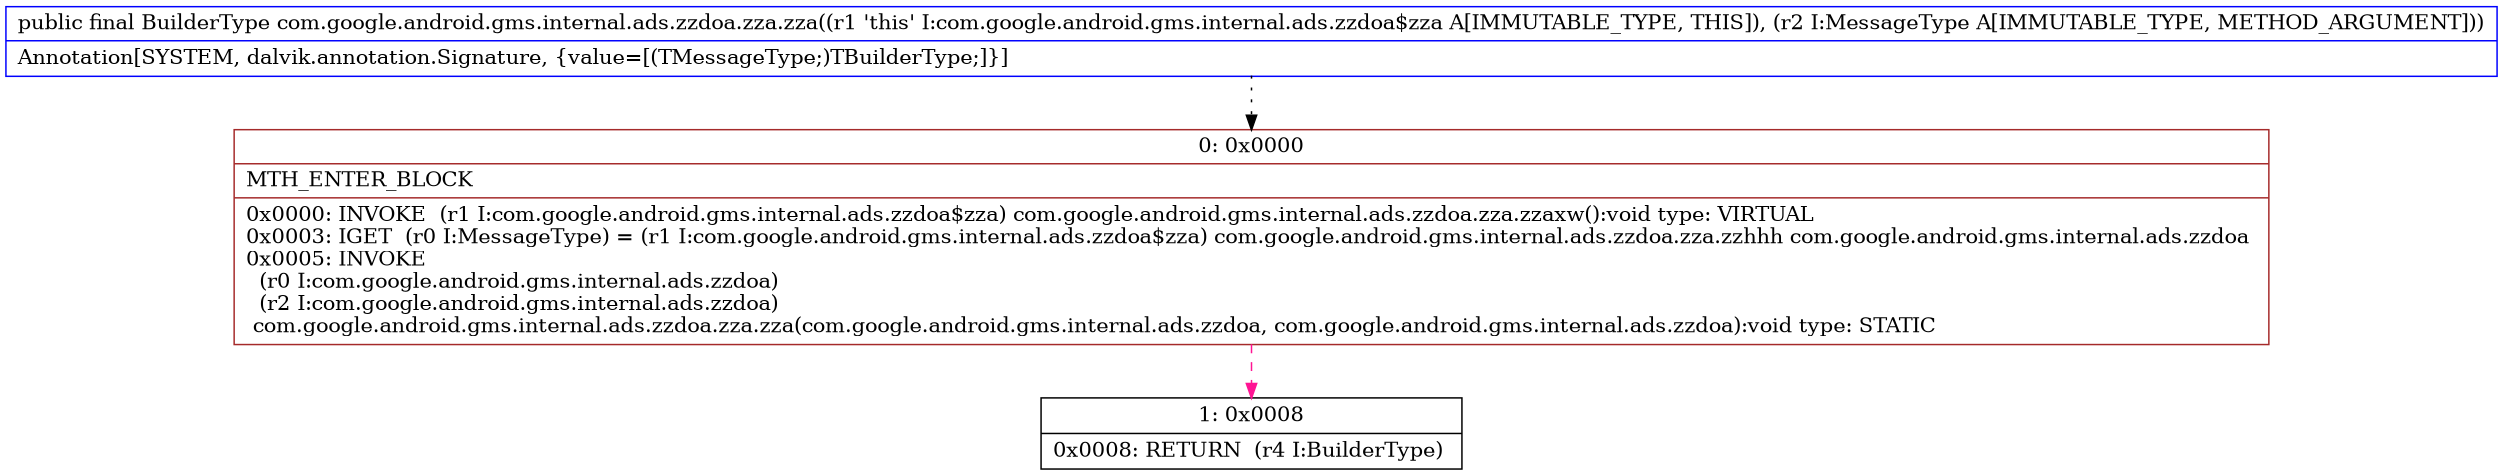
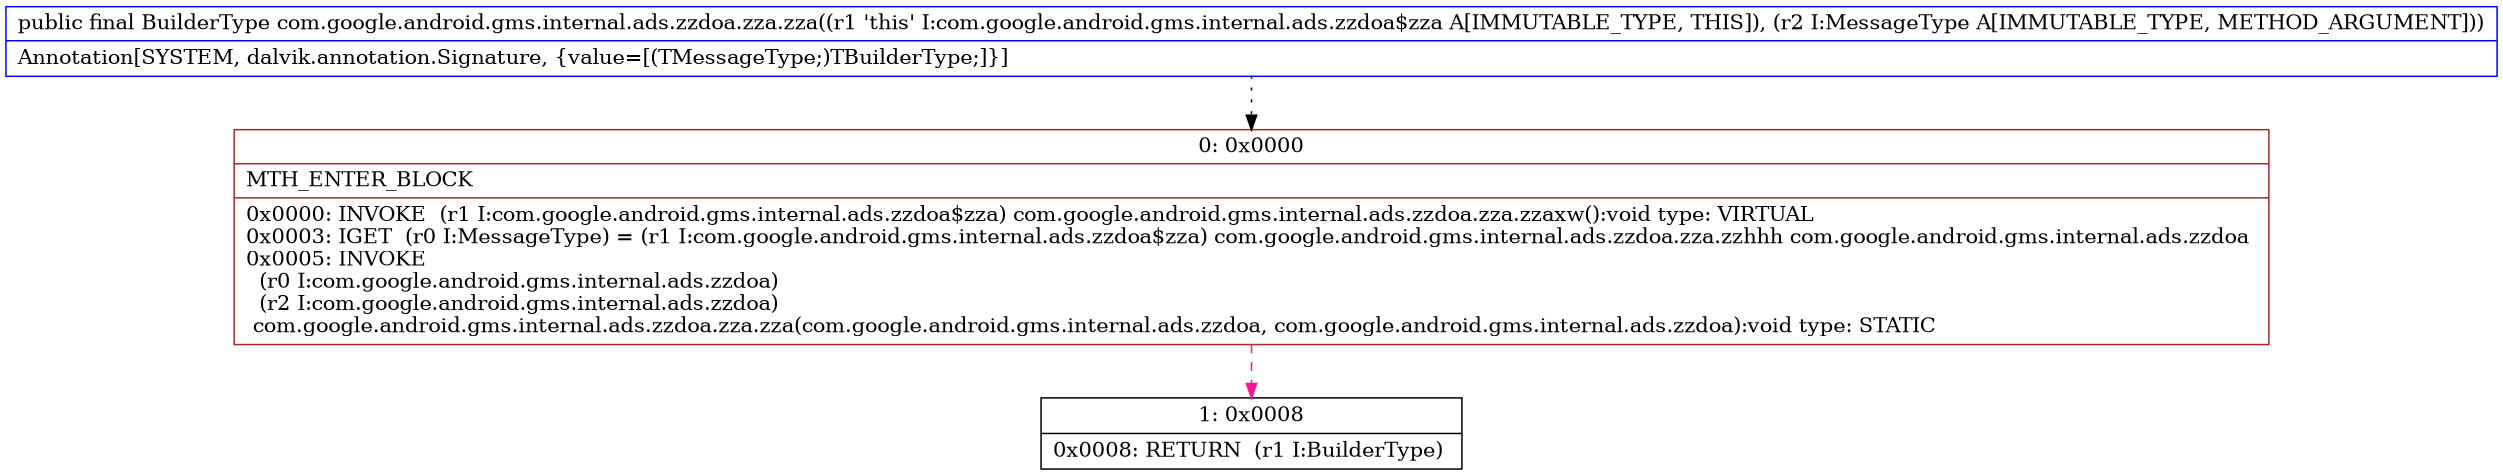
node "1: 0x0008": text "0x0008: RETURN  (r4 I:BuilderType)" -> "0x0008: RETURN  (r1 I:BuilderType)"
